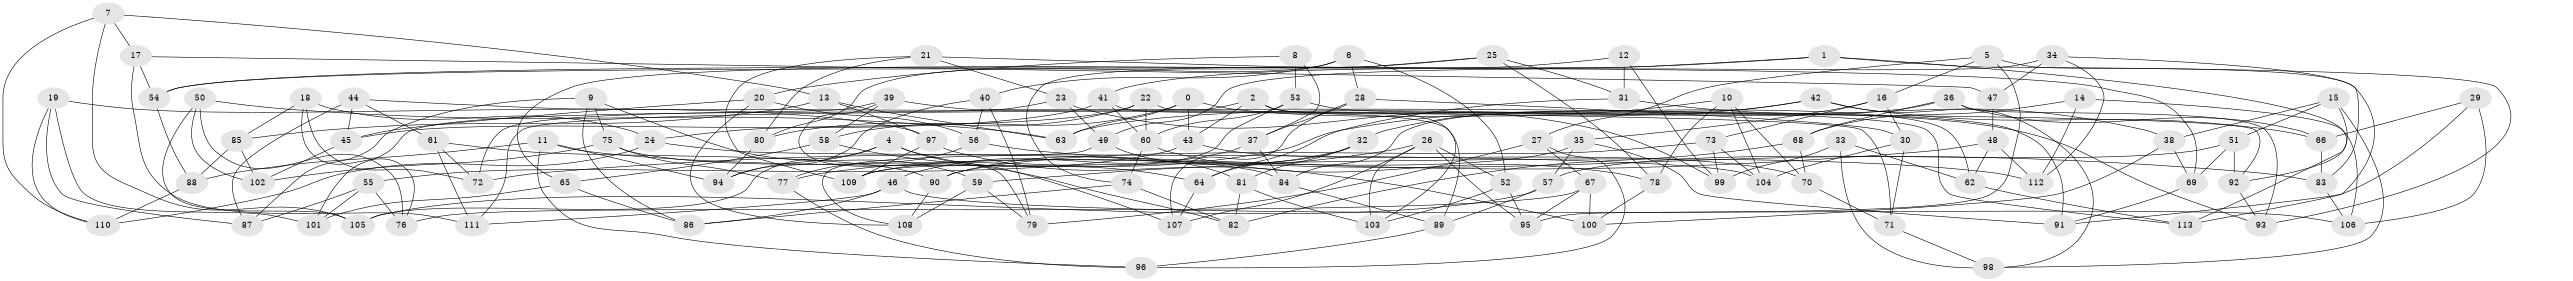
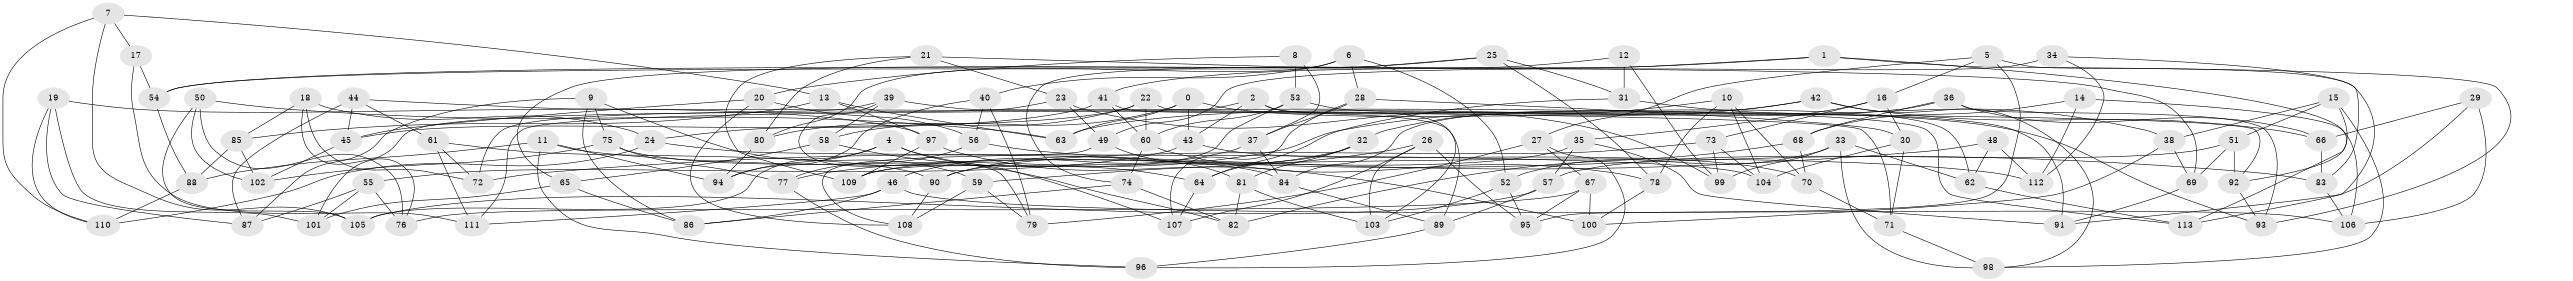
node "47": removed
edge "26" -- "52": now "33" -- "52"
